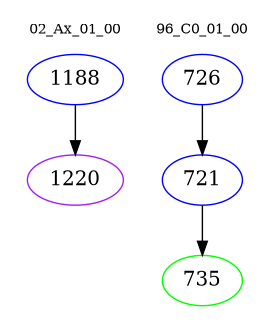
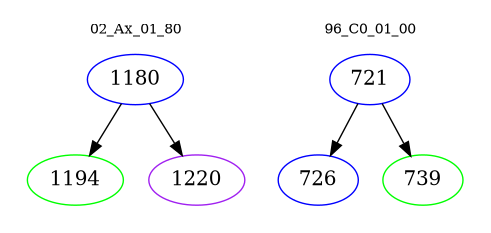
cluster "02_Ax_01_00": label "02_Ax_01_00" -> "02_Ax_01_80"
node "1188": label "1188" -> "1180"
edge "726" -> "721": reversed
node "1194": added
node "735": label "735" -> "739"
